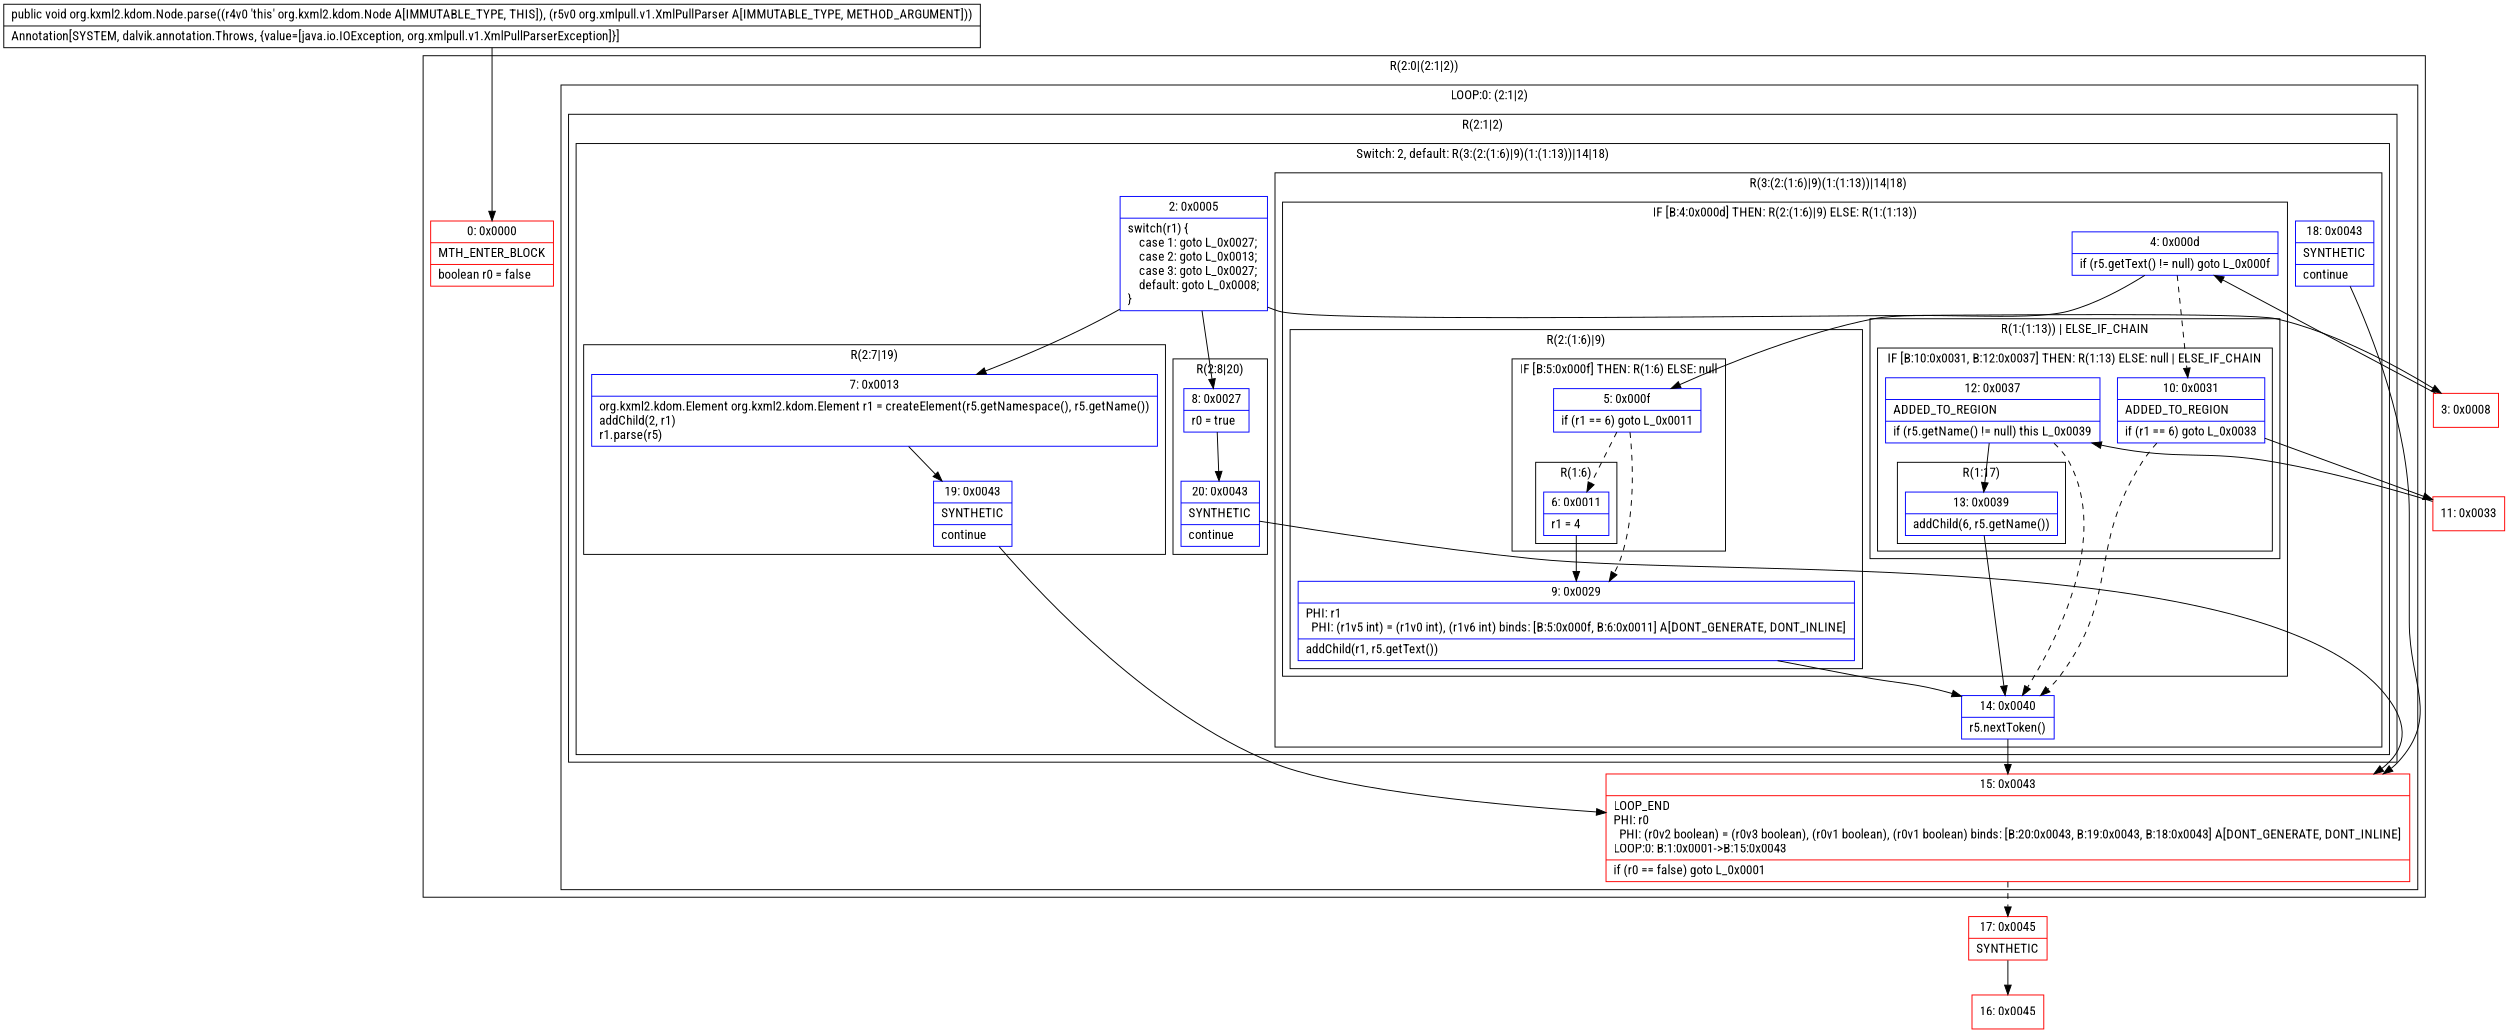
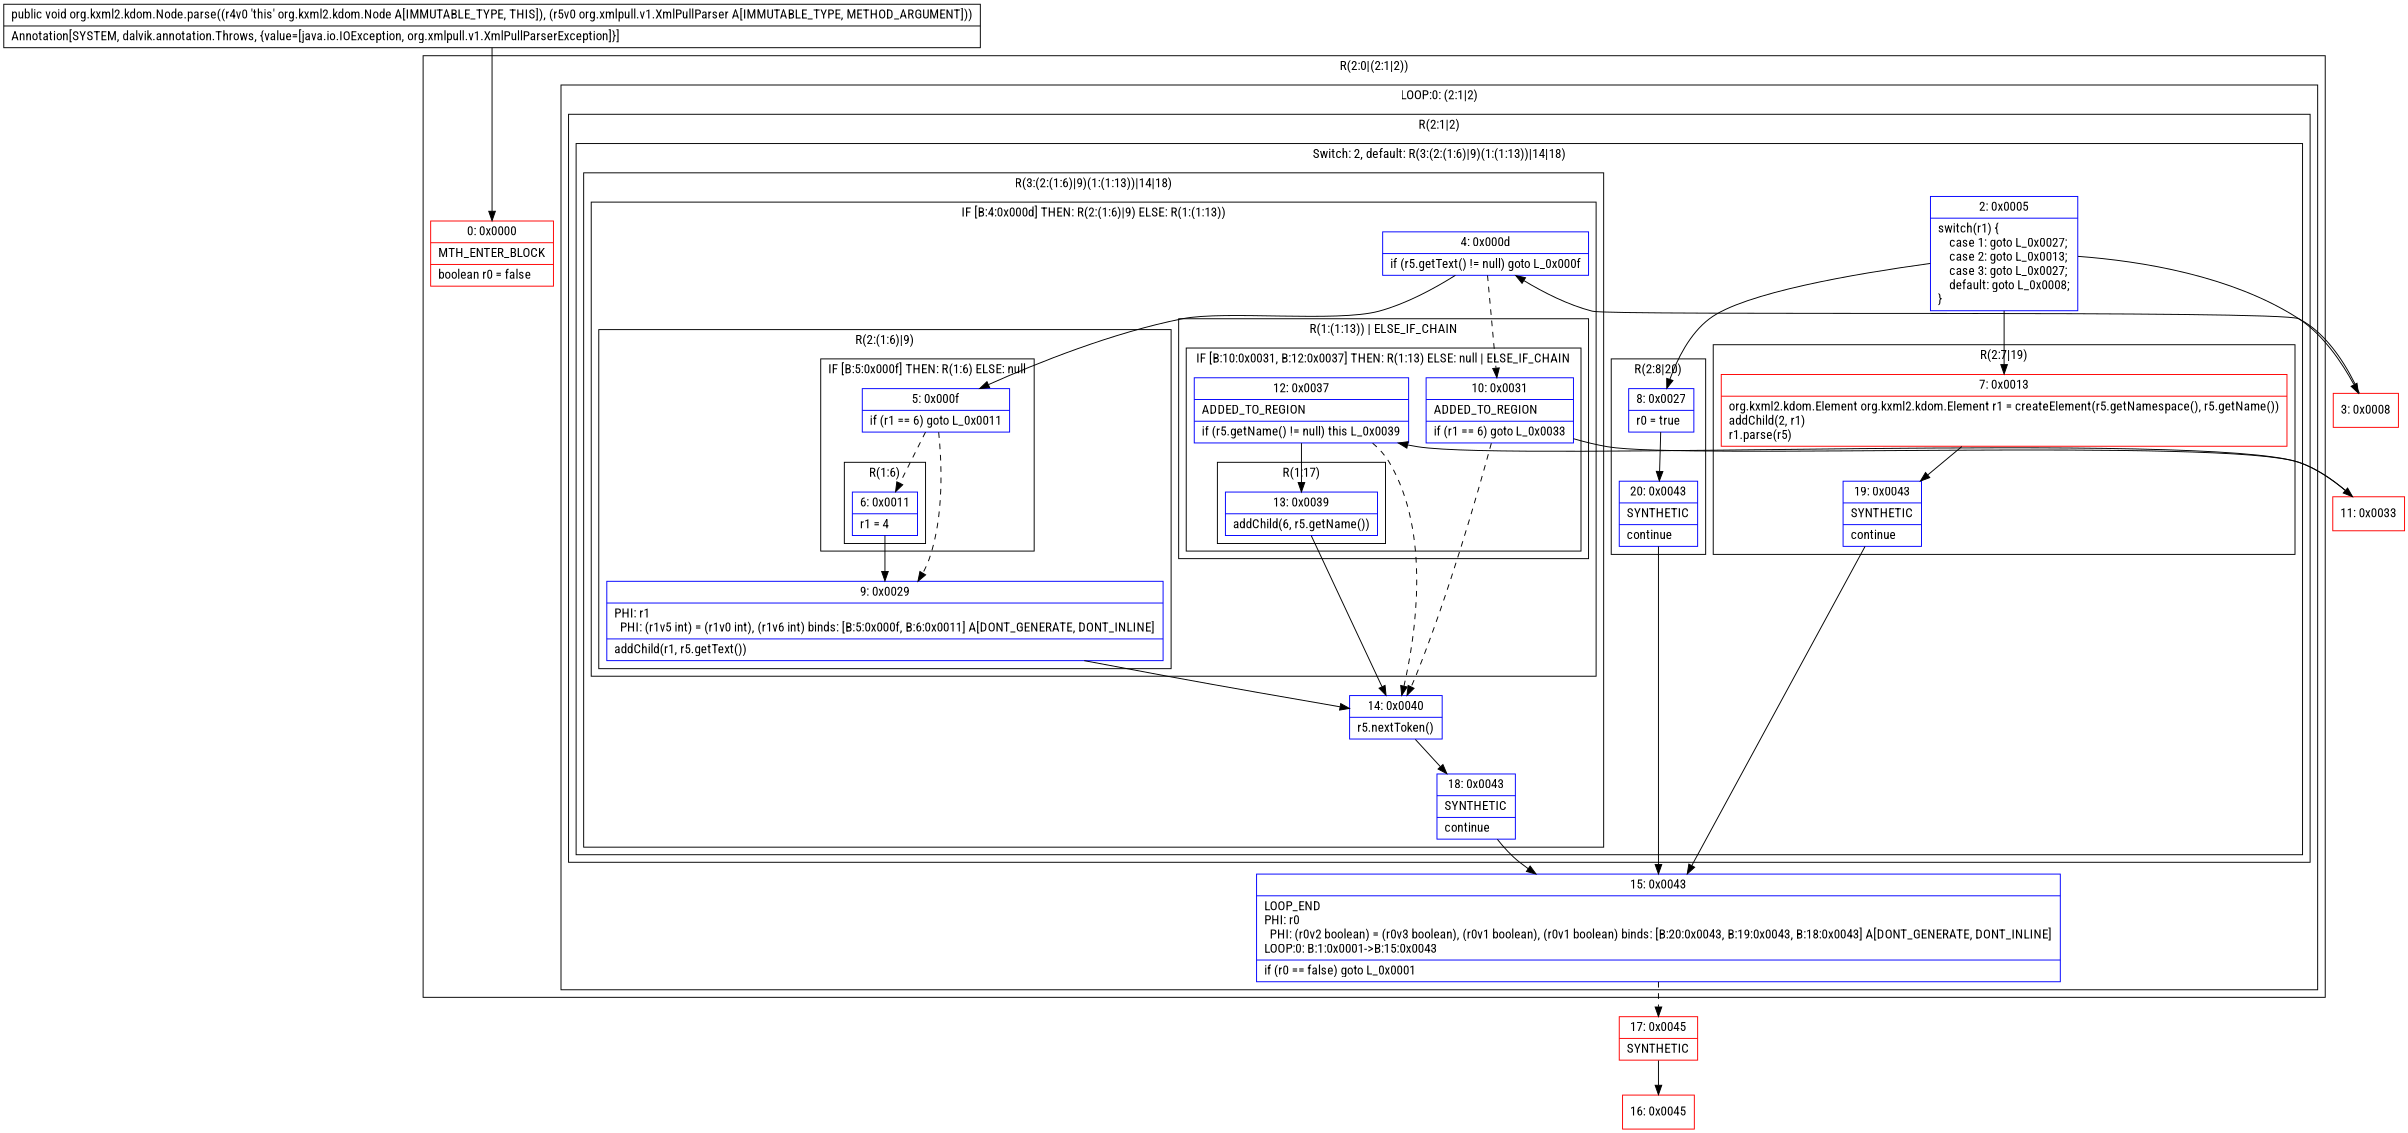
node "7: 0x0013": color blue -> red
edge "14: 0x0040" -> "15: 0x0043": now "14: 0x0040" -> "18: 0x0043"
node "15: 0x0043": color red -> blue
